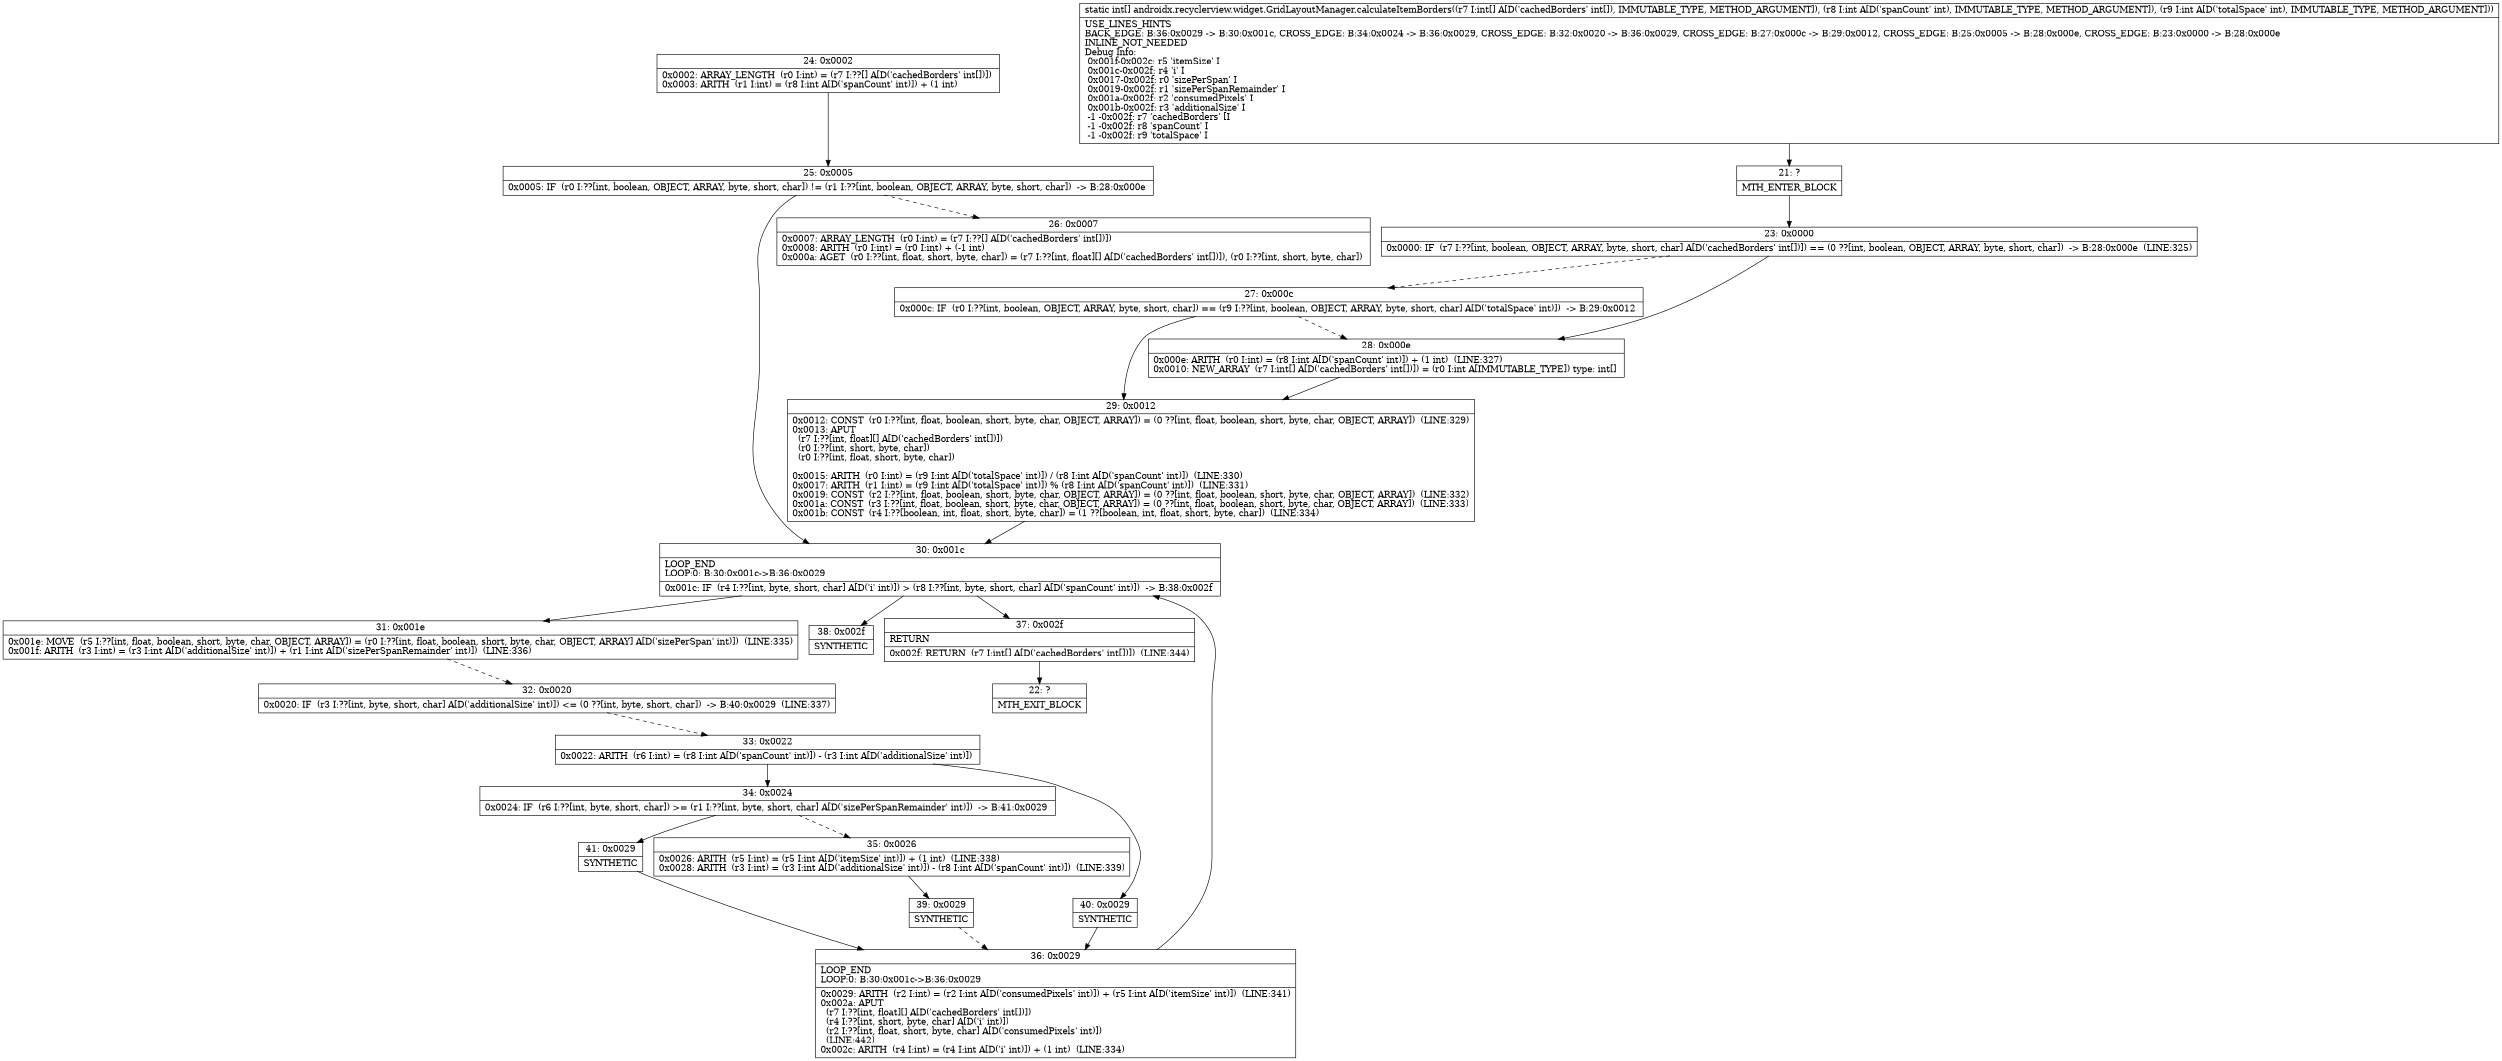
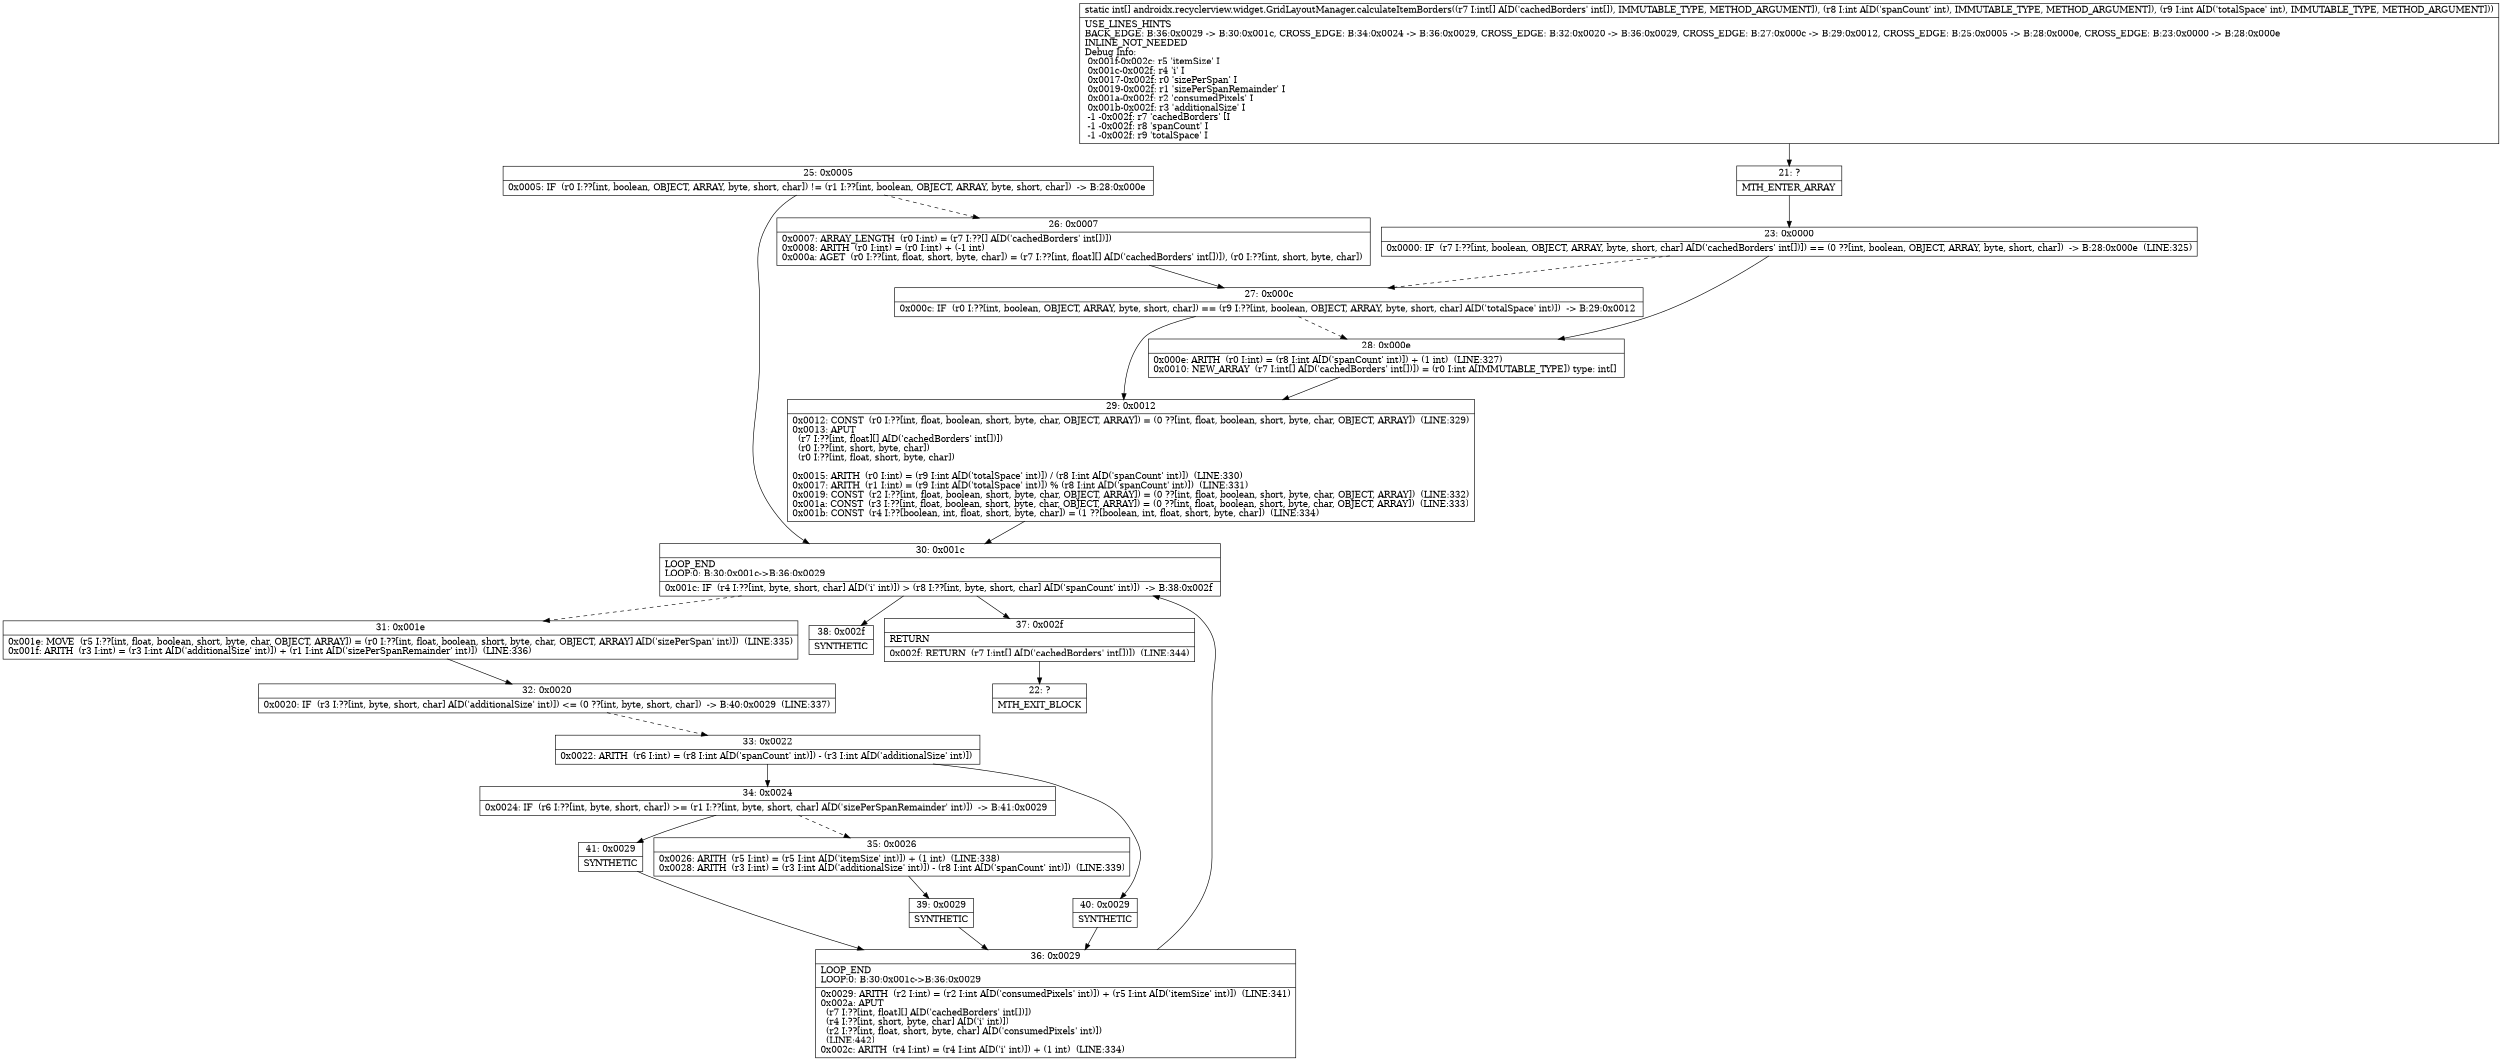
node "24: 0x0002": removed
node "21: ?": text "MTH_ENTER_BLOCK" -> "MTH_ENTER_ARRAY"
edge "26: 0x0007" -> "27: 0x000c": added
edge "30: 0x001c" -> "31: 0x001e": style solid -> dashed
edge "31: 0x001e" -> "32: 0x0020": style dashed -> solid
edge "39: 0x0029" -> "36: 0x0029": style dashed -> solid
